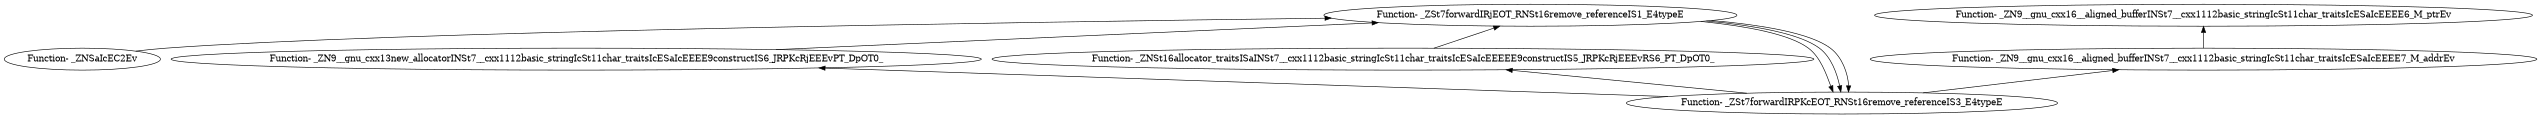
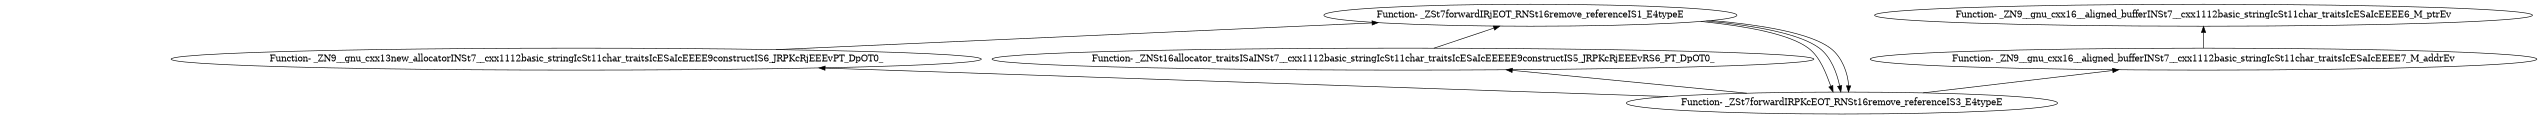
node "Function- _ZNSaIcEC2Ev": removed
